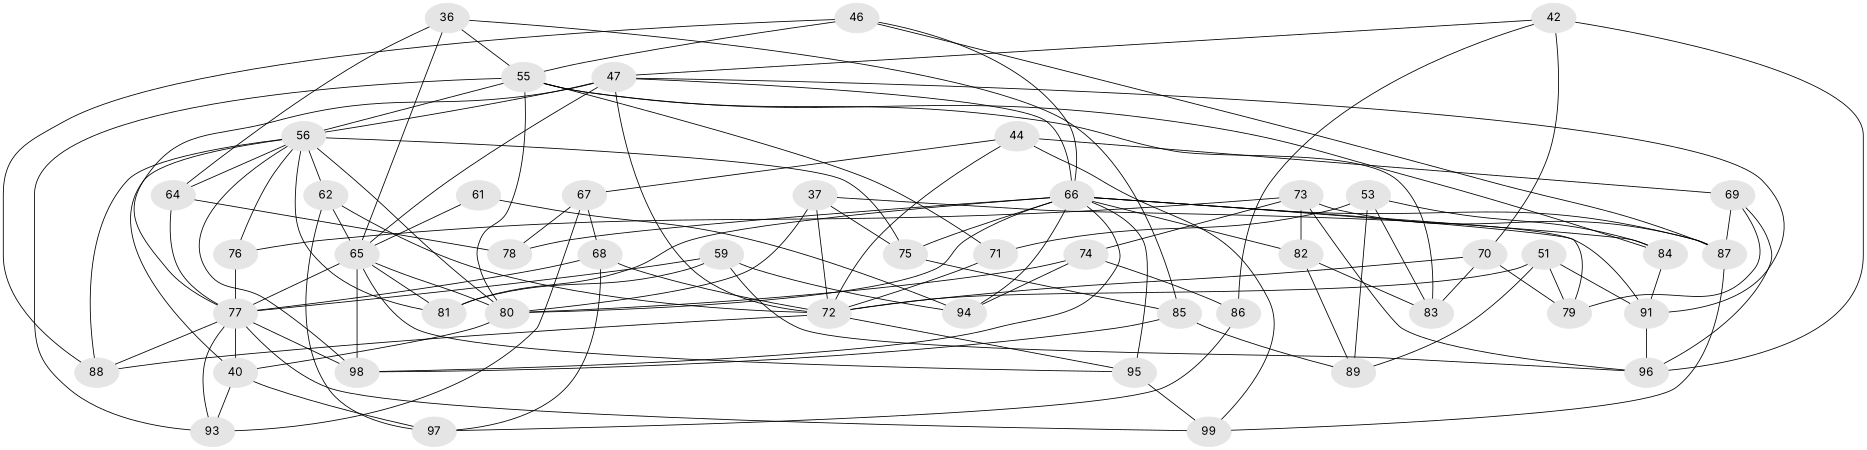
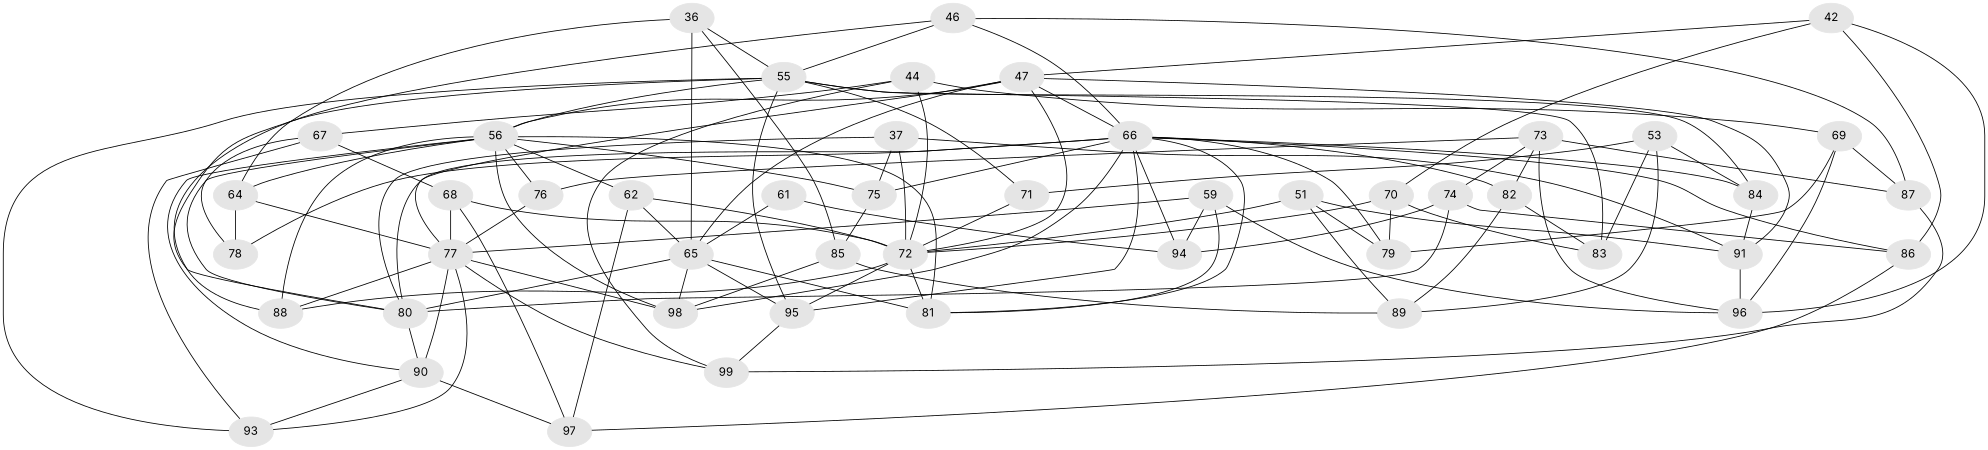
edge "55" -- "95": added
edge "66" -- "87": now "66" -- "86"
edge "65" -- "77": removed
edge "72" -- "81": added
node "40": label "40" -> "90"
